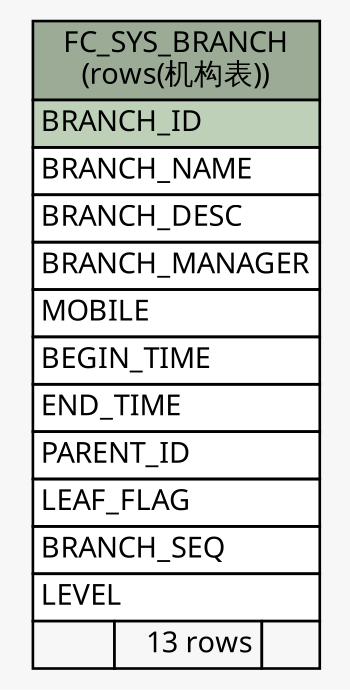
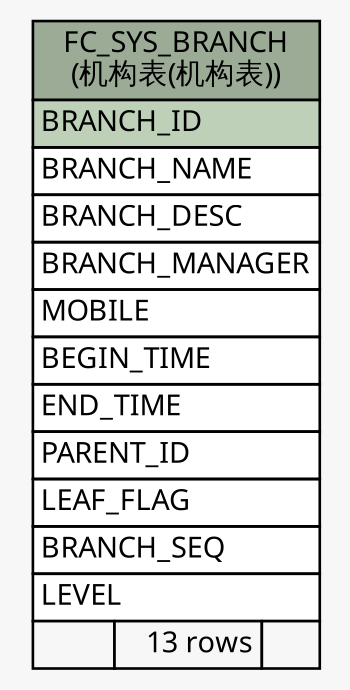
node "FC_SYS_BRANCH": text "(rows(机构表))" -> "(机构表(机构表))"
